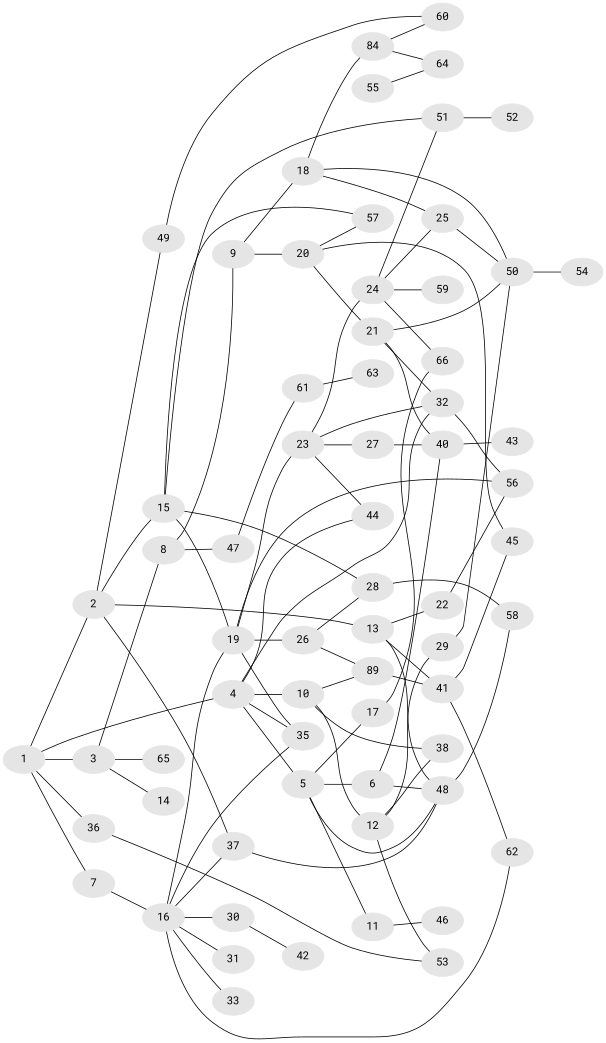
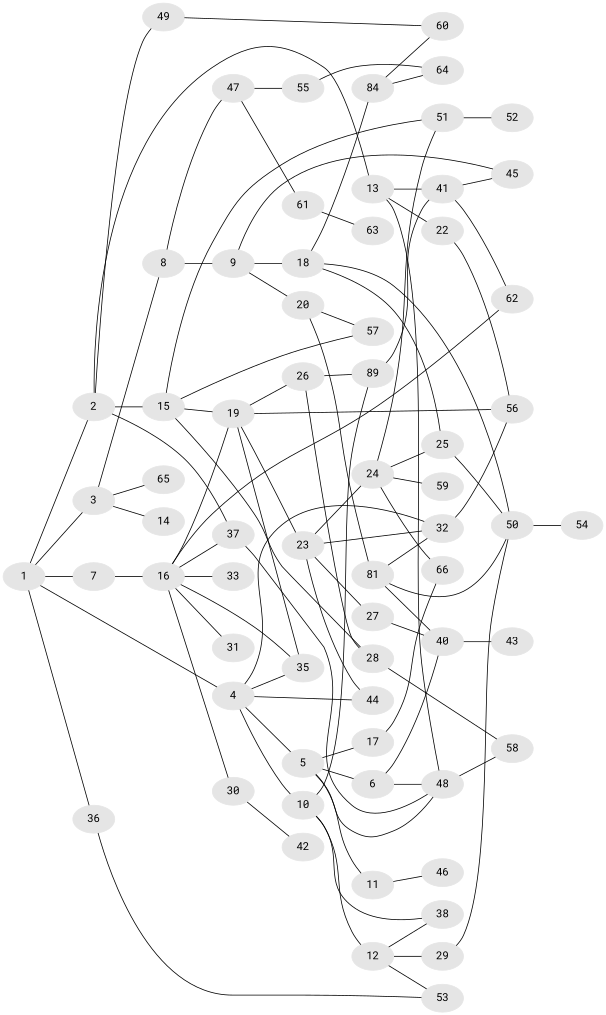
edge "47" -- "55": added
edge "20" -- "45": now "9" -- "45"
node "21": label "21" -> "81"
